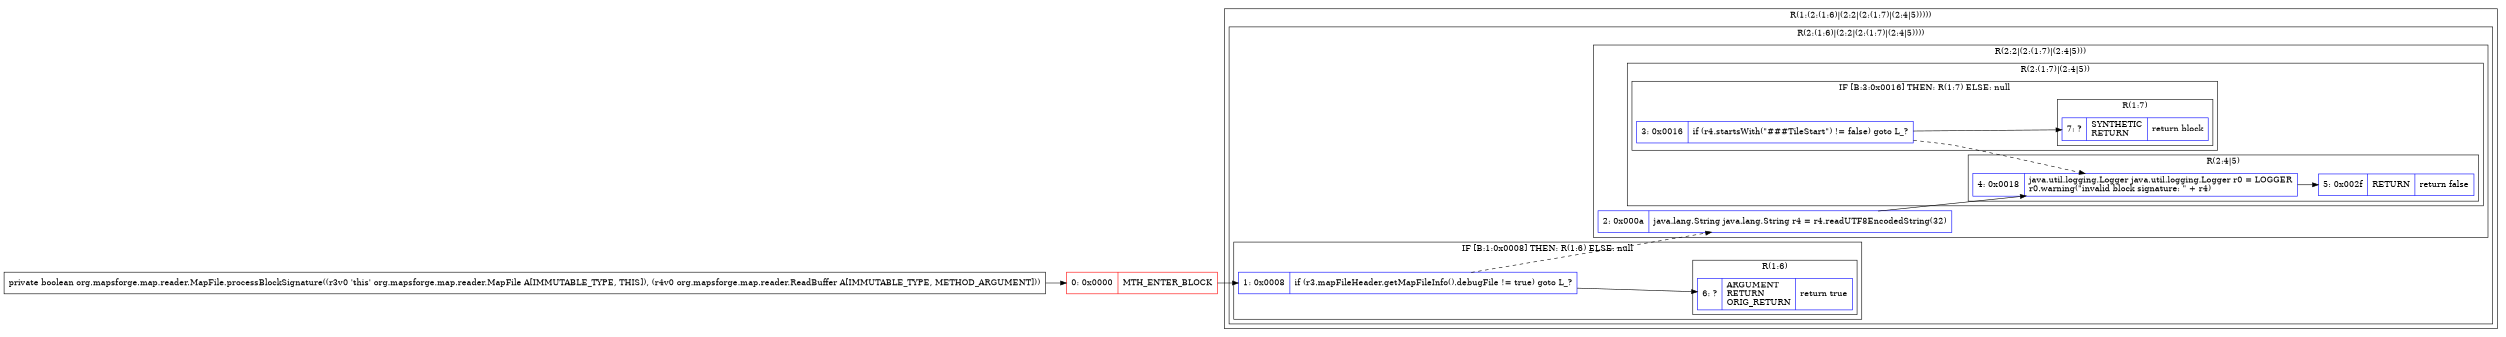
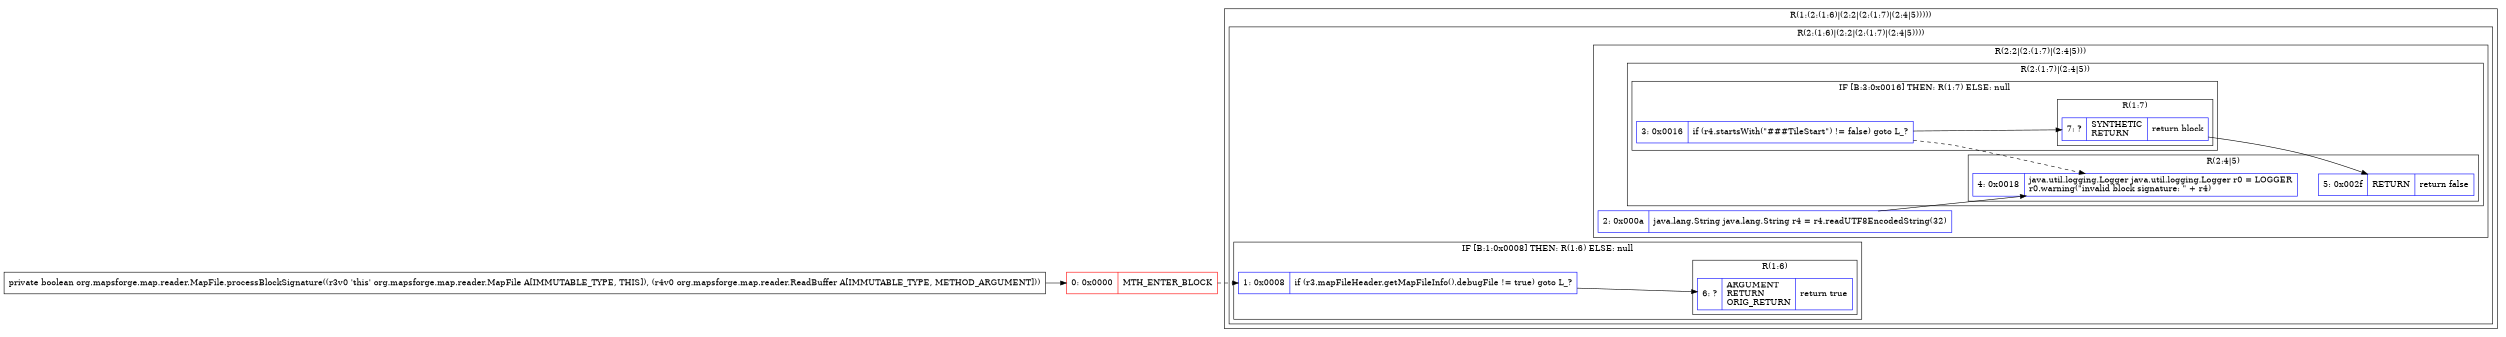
edge "4: 0x0018" -> "5: 0x002f": now "7: ?" -> "5: 0x002f"
edge "1: 0x0008" -> "2: 0x000a": removed
edge "0: 0x0000" -> "1: 0x0008": style solid -> dashed
